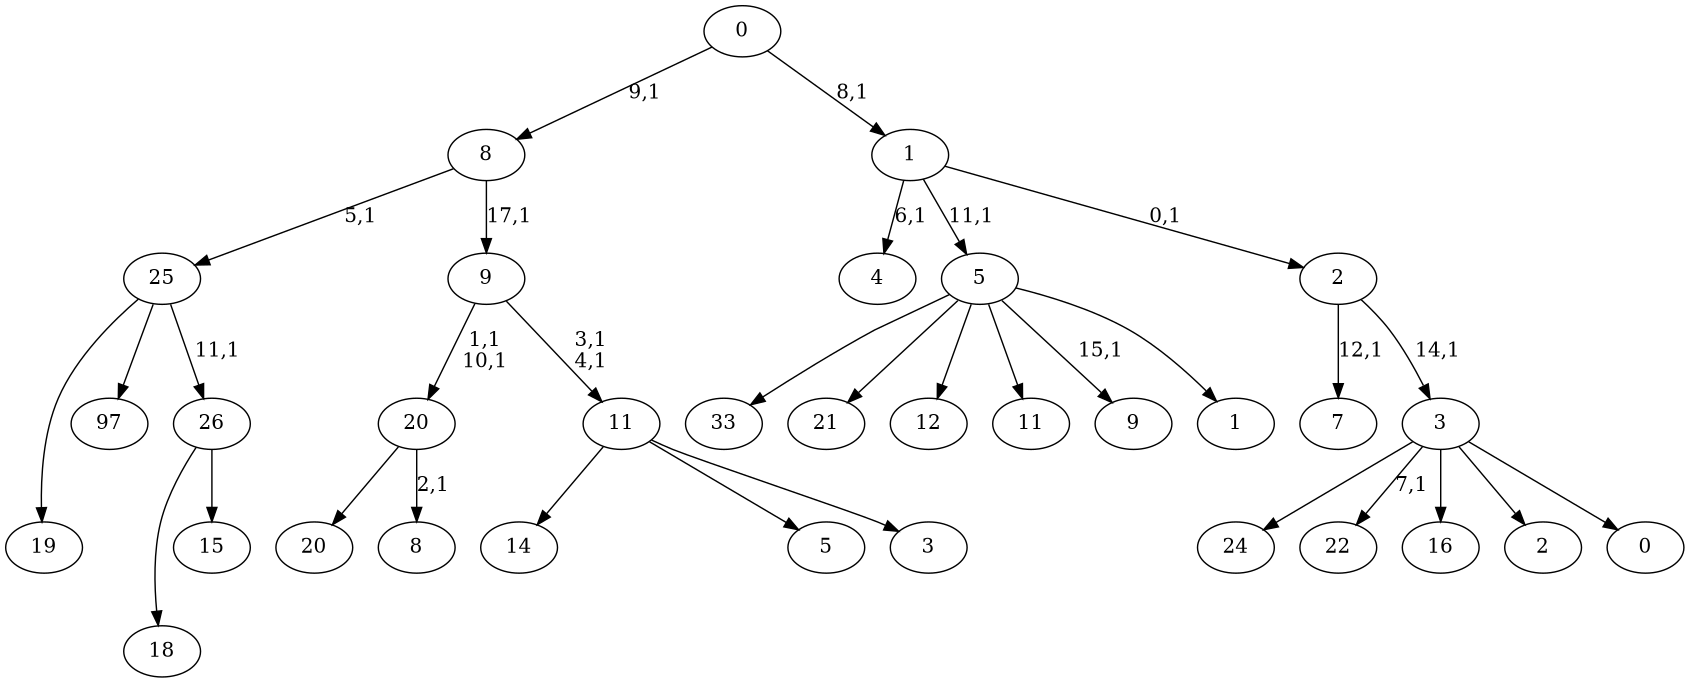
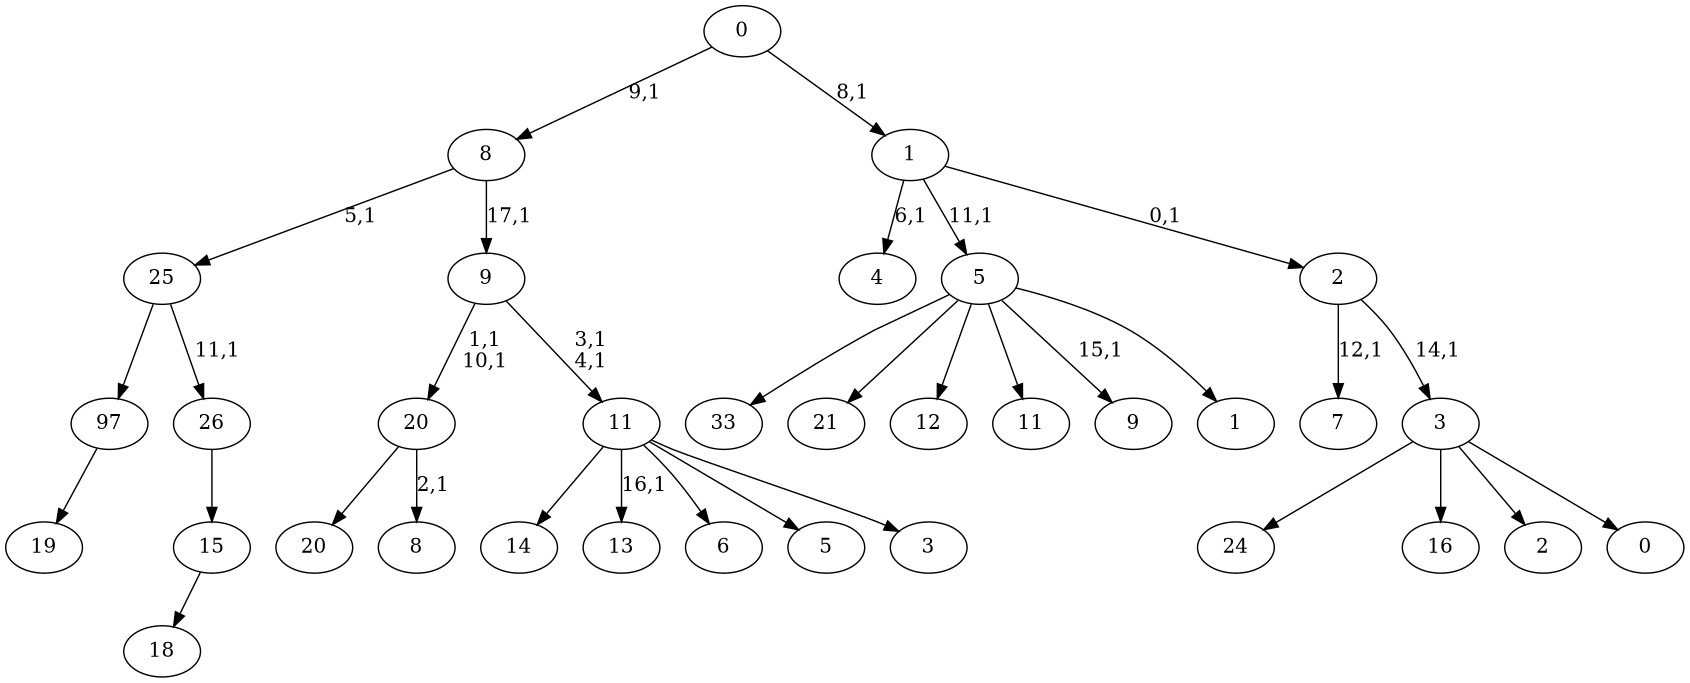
edge "25" -> "19": now "97" -> "19"
edge "26" -> "18": now "15" -> "18"
node "13": added
node "6": added
node "22": removed
